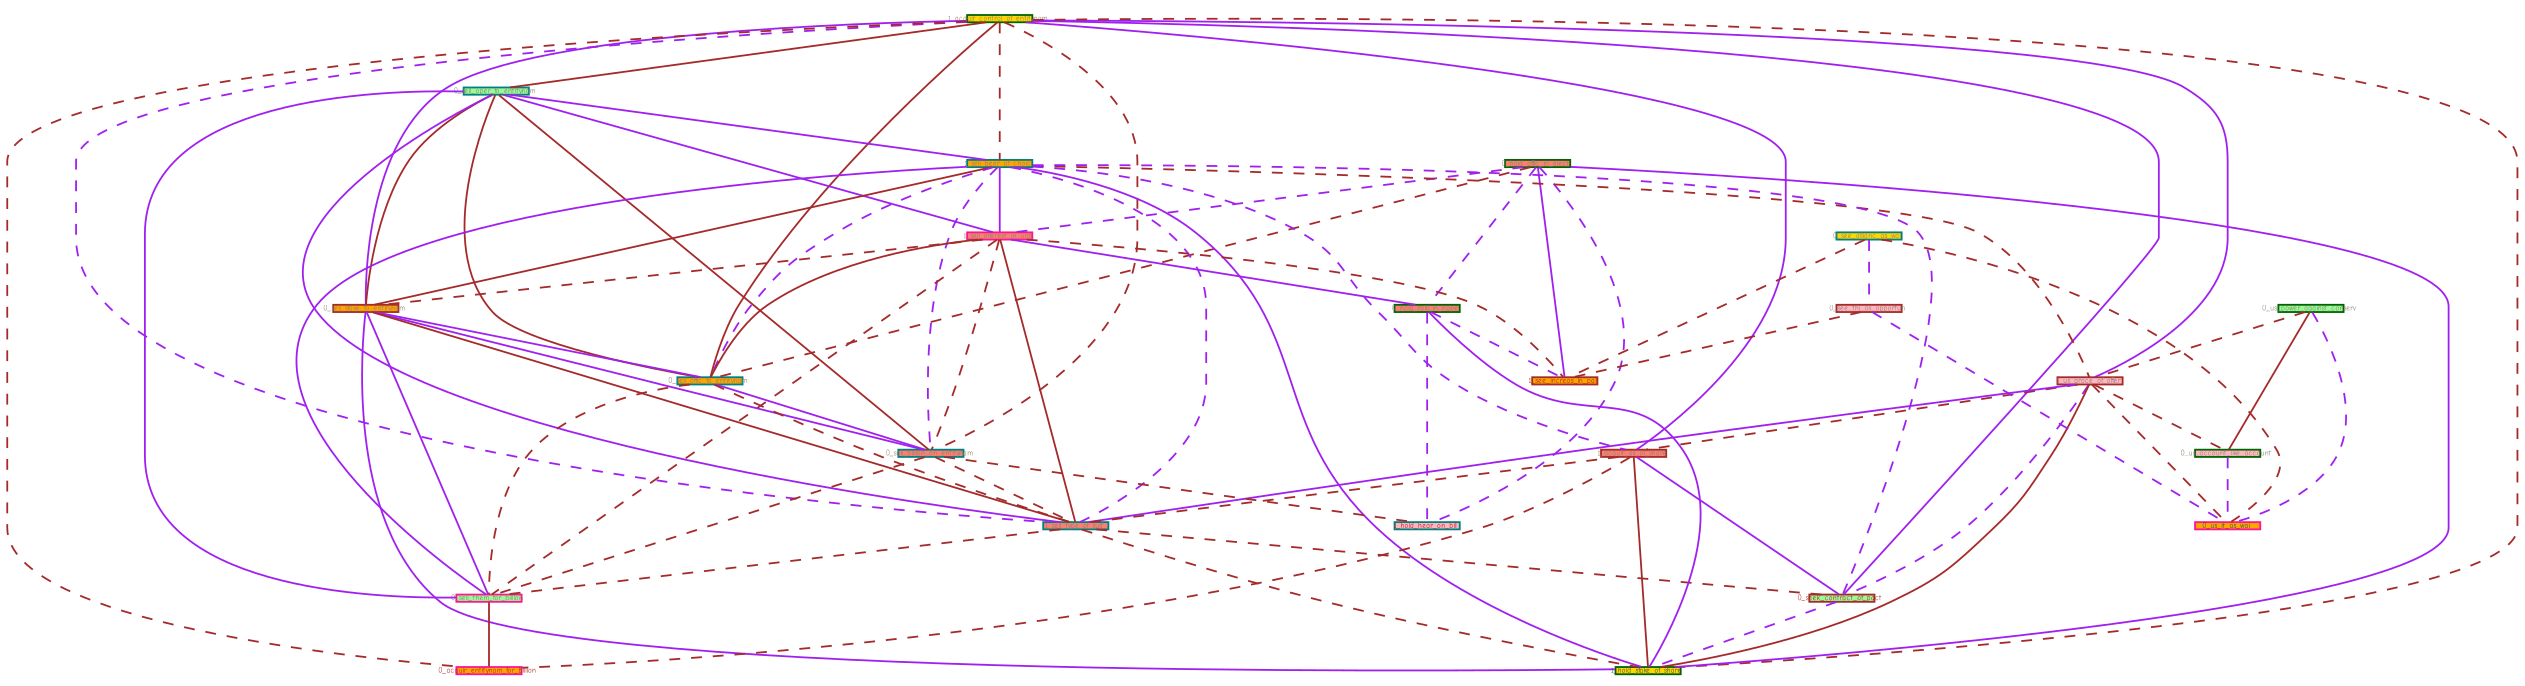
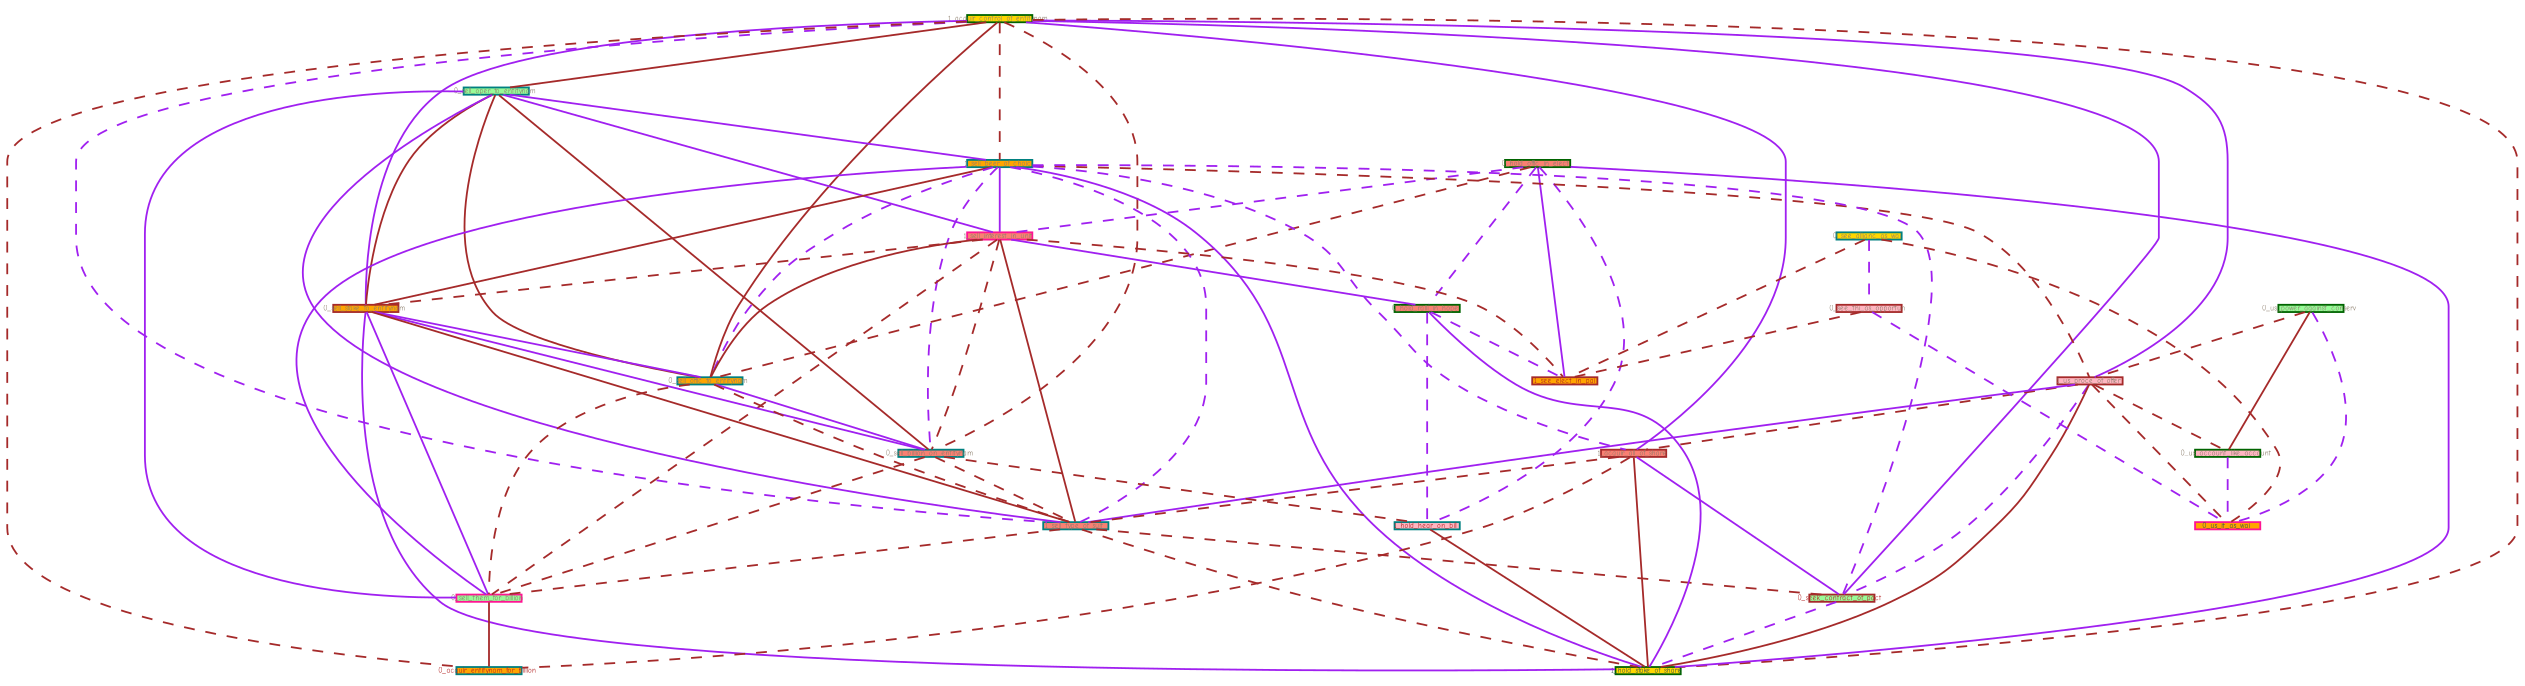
node "1_see_increas_in_pai": label "1_see_increas_in_pai" -> "1_see_elect_in_pai"
edge "1_hold_hear_on_bill" -- "1_hold_stake_of_share": added
node "0_acquir_entitynam_for_billion": color deeppink -> teal
